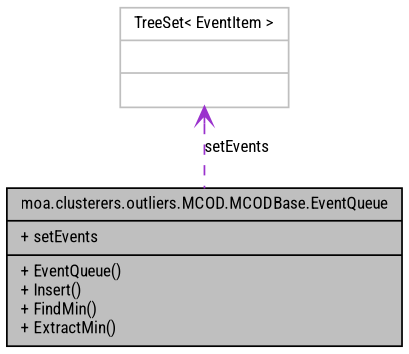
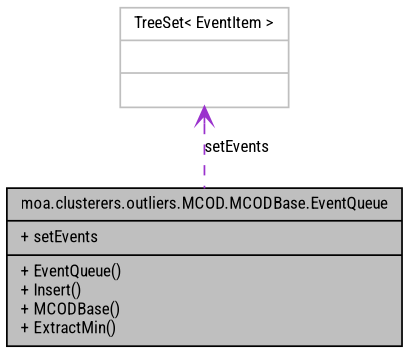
node "moa.clusterers.outliers.MCOD.MCODBase.EventQueue": text "+ FindMin()" -> "+ MCODBase()"
